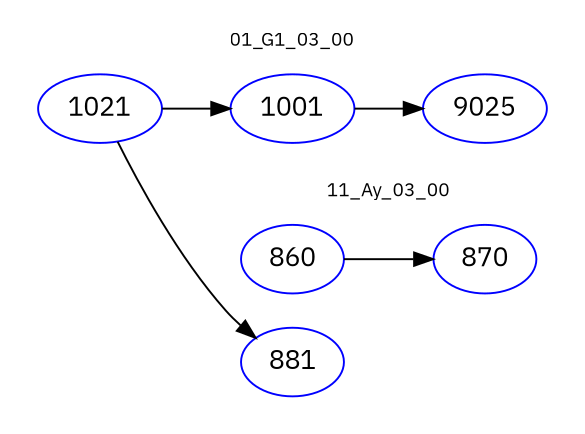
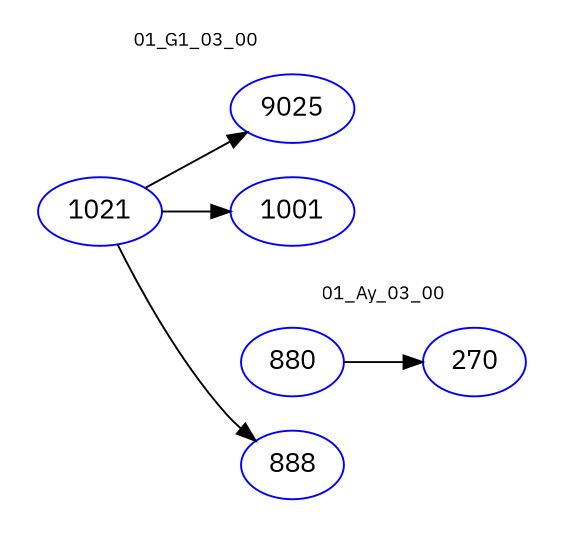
edge "1001" -> "9025": now "1021" -> "9025"
cluster "11_Ay_03_00": label "11_Ay_03_00" -> "01_Ay_03_00"
node "860": label "860" -> "880"
node "870": label "870" -> "270"
node "881": label "881" -> "888"
